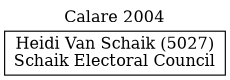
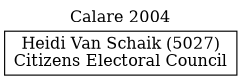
node "Heidi Van Schaik (5027) Schaik Electoral Council": label "Heidi Van Schaik (5027) Schaik Electoral Council" -> "Heidi Van Schaik (5027) Citizens Electoral Council"
